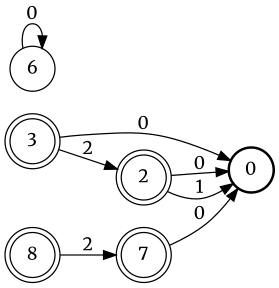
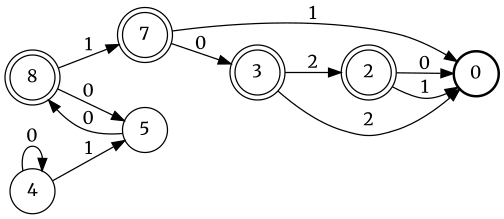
edge "7" -> "3": added, label "0"
node "6": label "6" -> "4"
edge "3" -> "0": label "0" -> "2"
node "5": added
edge "7" -> "0": label "0" -> "1"
edge "8" -> "7": label "2" -> "1"
